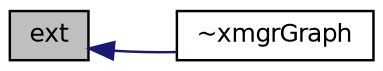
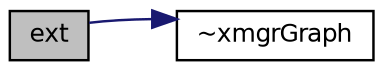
edge "~xmgrGraph" -> "ext": reversed
